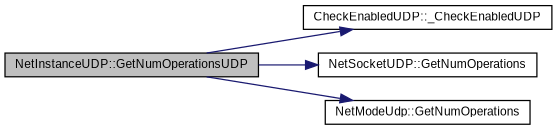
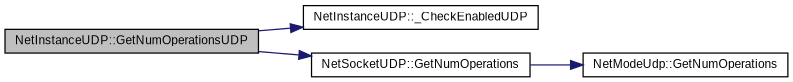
node "CheckEnabledUDP::_CheckEnabledUDP": label "CheckEnabledUDP::_CheckEnabledUDP" -> "NetInstanceUDP::_CheckEnabledUDP"
edge "NetInstanceUDP::GetNumOperationsUDP" -> "NetModeUdp::GetNumOperations": now "NetSocketUDP::GetNumOperations" -> "NetModeUdp::GetNumOperations"
